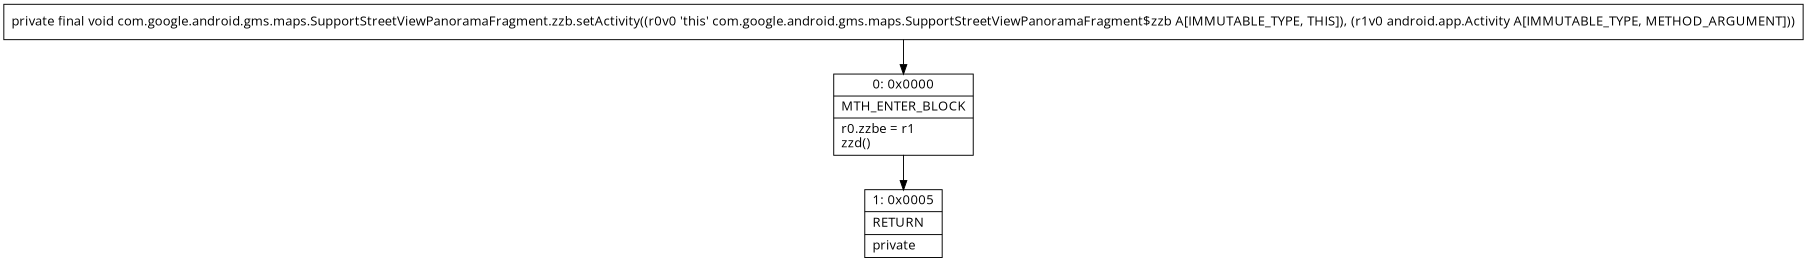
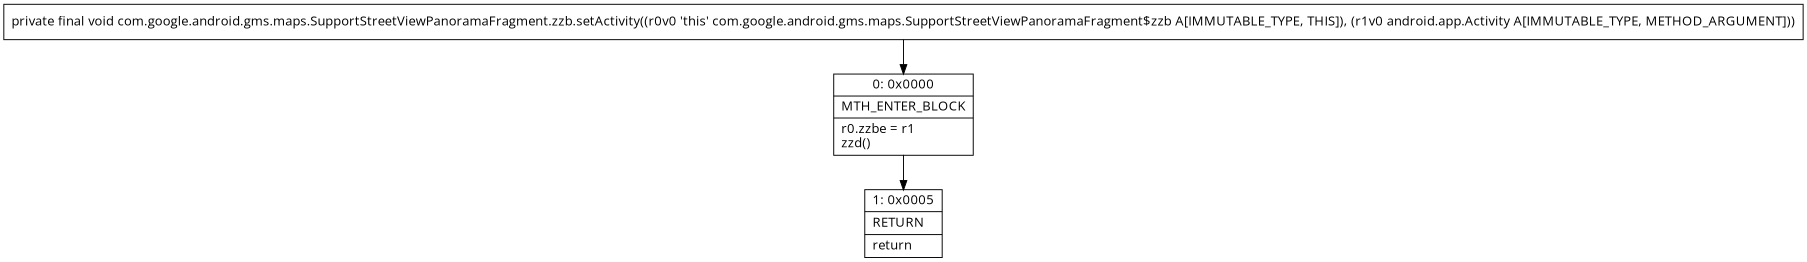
node "1: 0x0005": text "private" -> "return"
